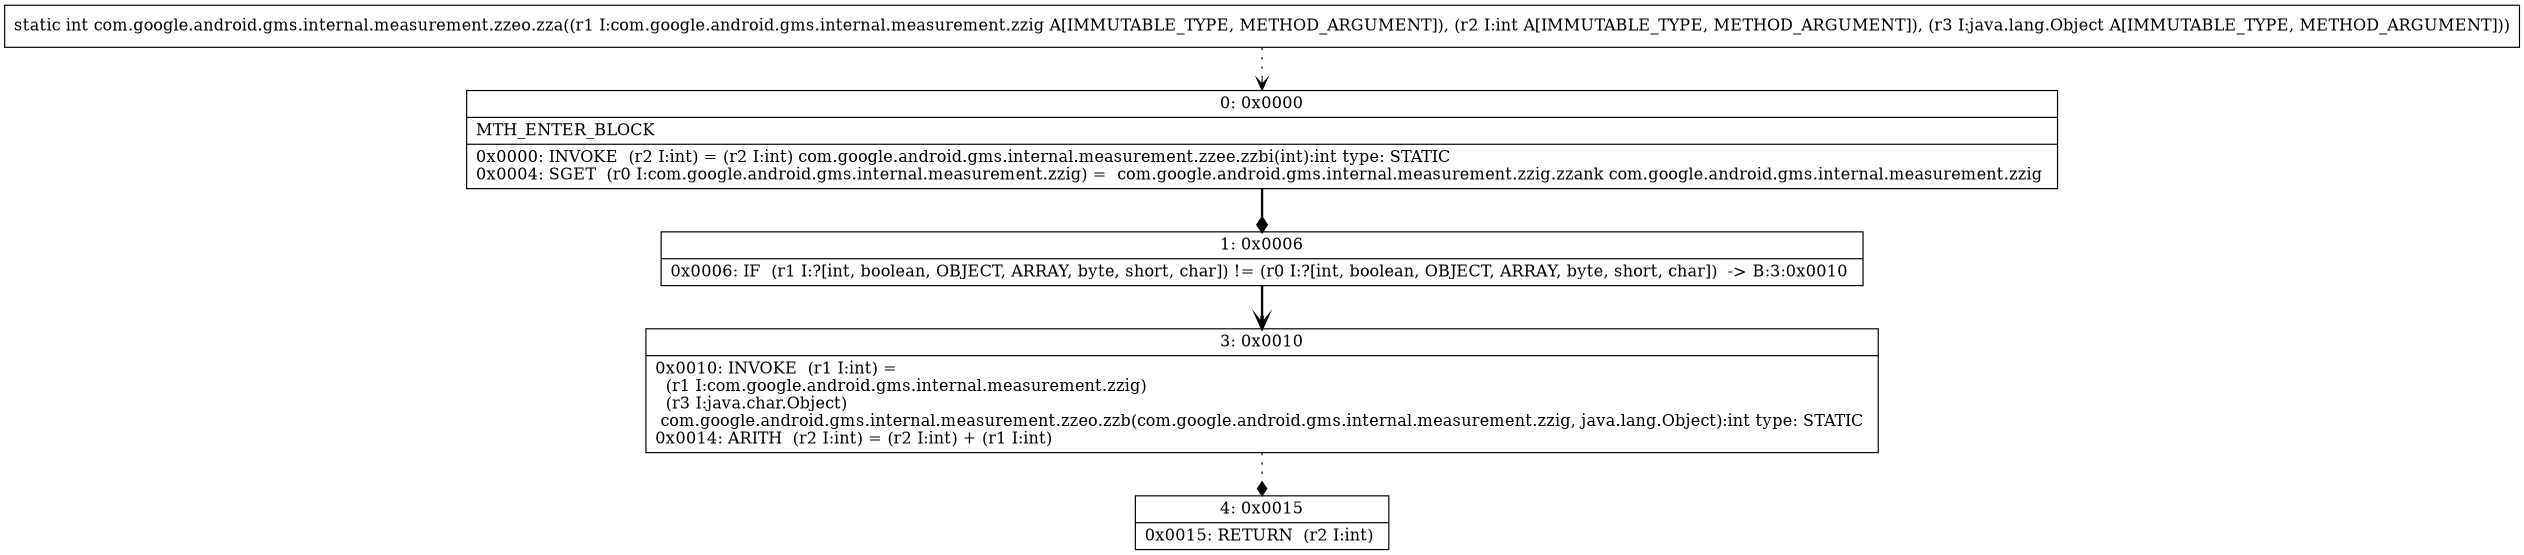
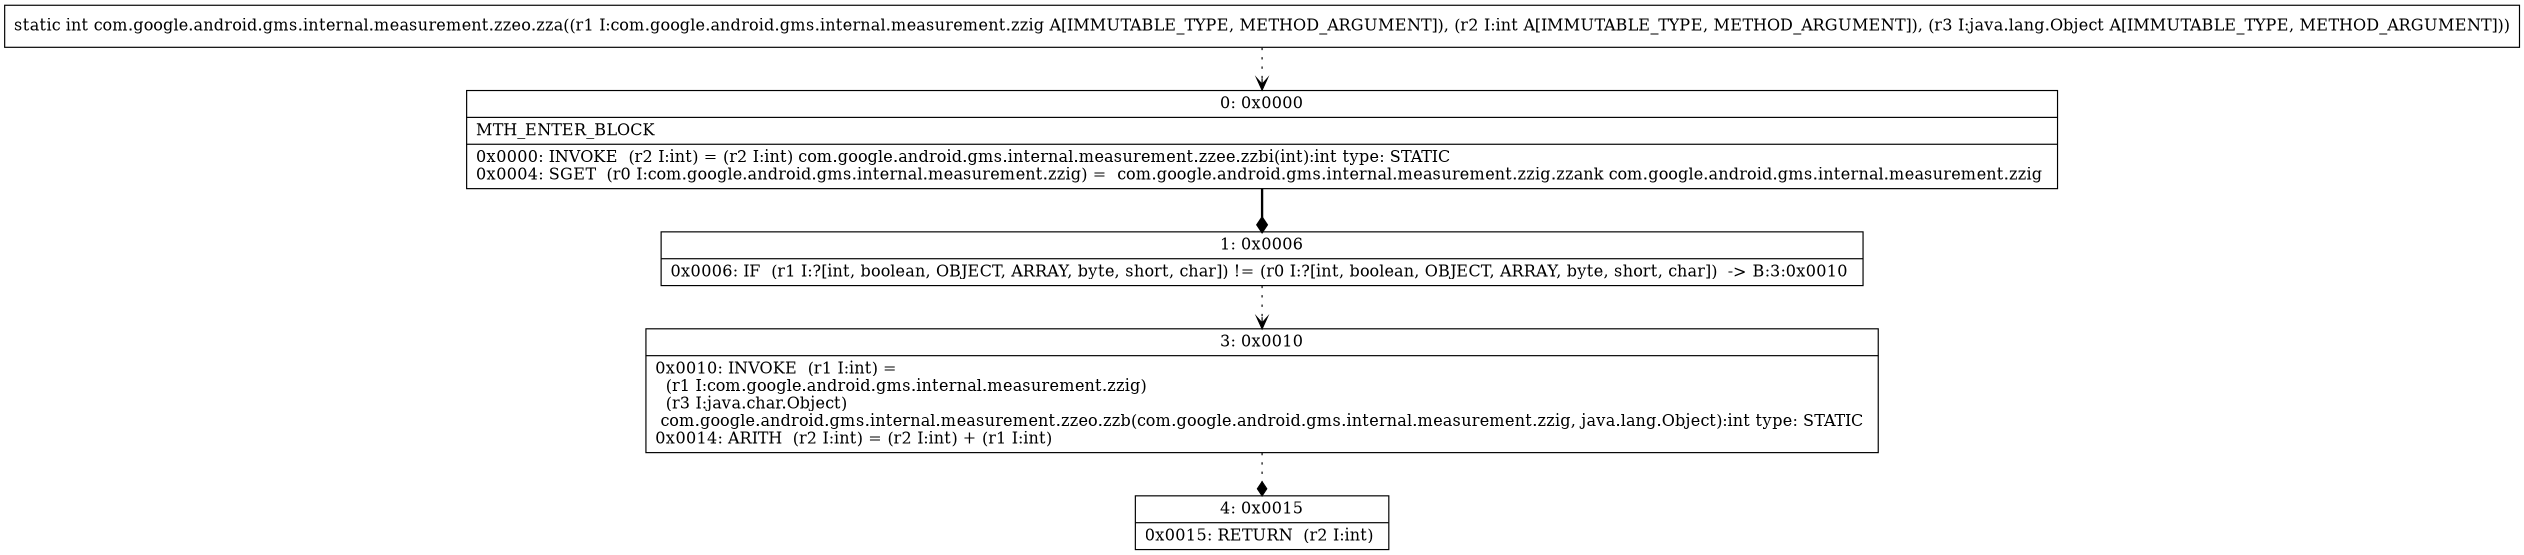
edge "1: 0x0006" -> "3: 0x0010": style bold -> dotted
